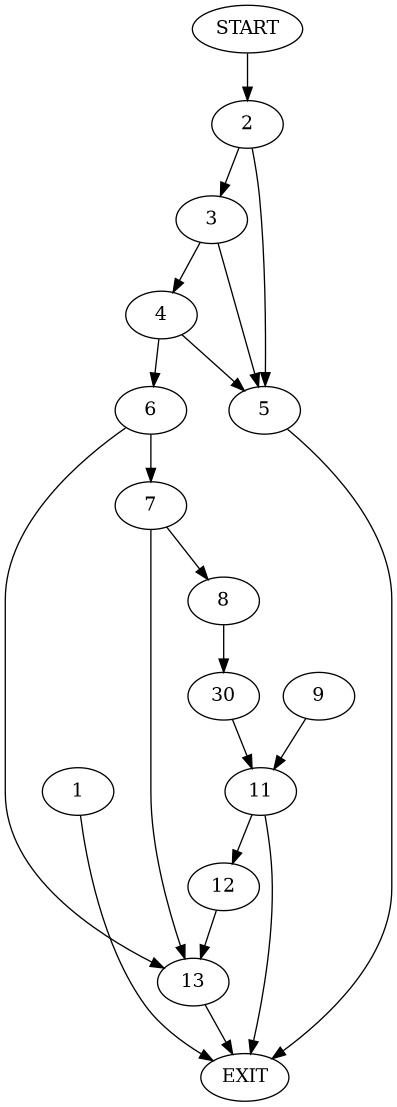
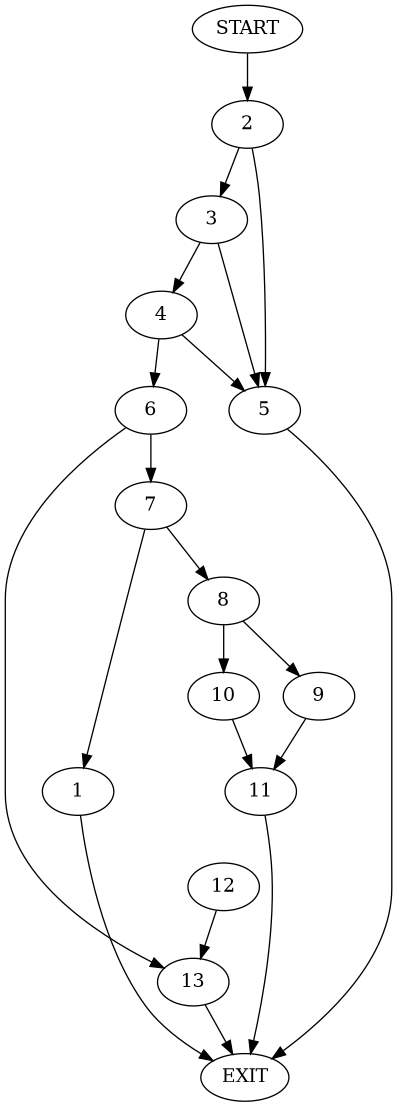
edge "8" -> "9": added
node "30": label "30" -> "10"
edge "7" -> "13": now "7" -> "1"
edge "11" -> "12": removed
